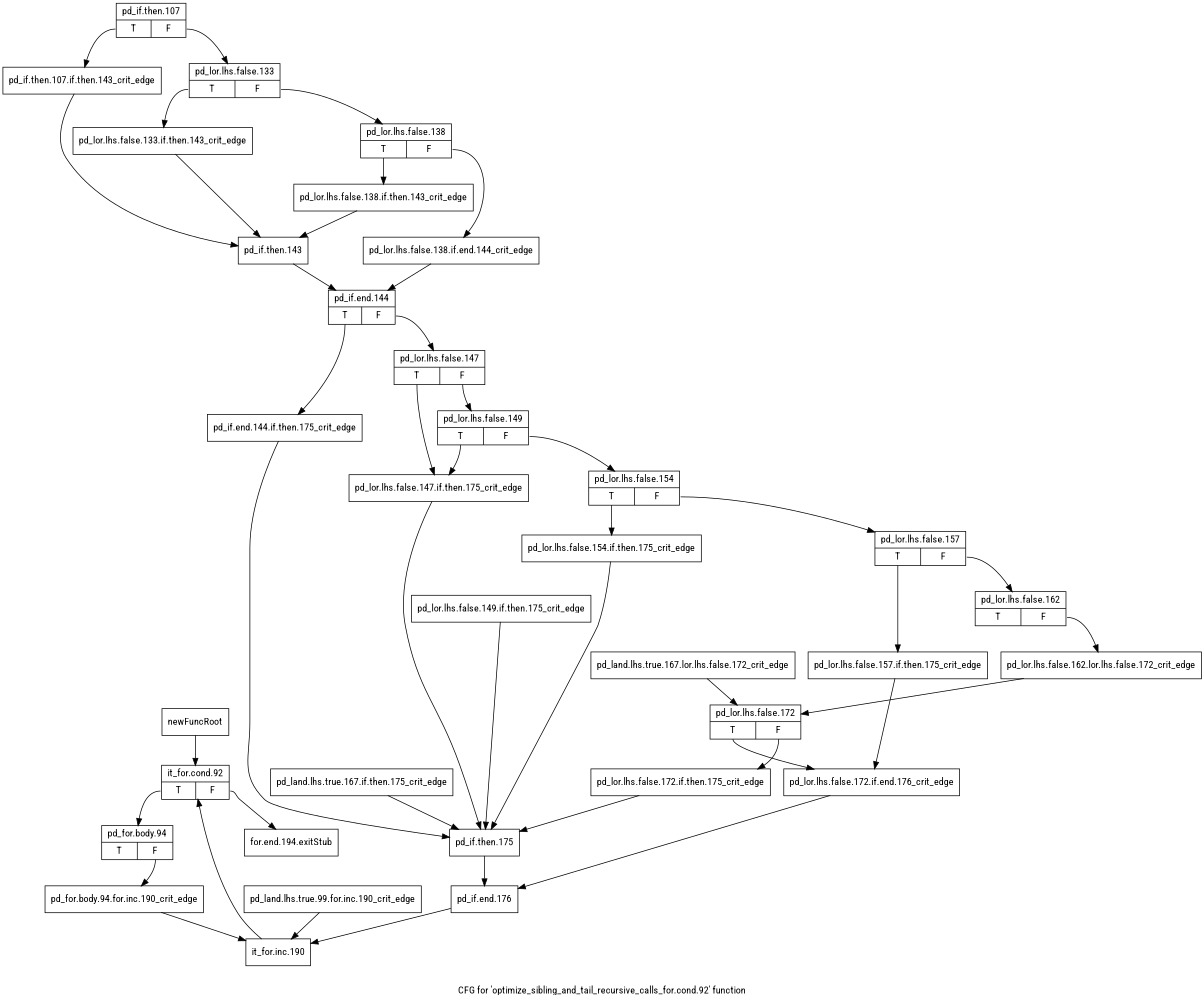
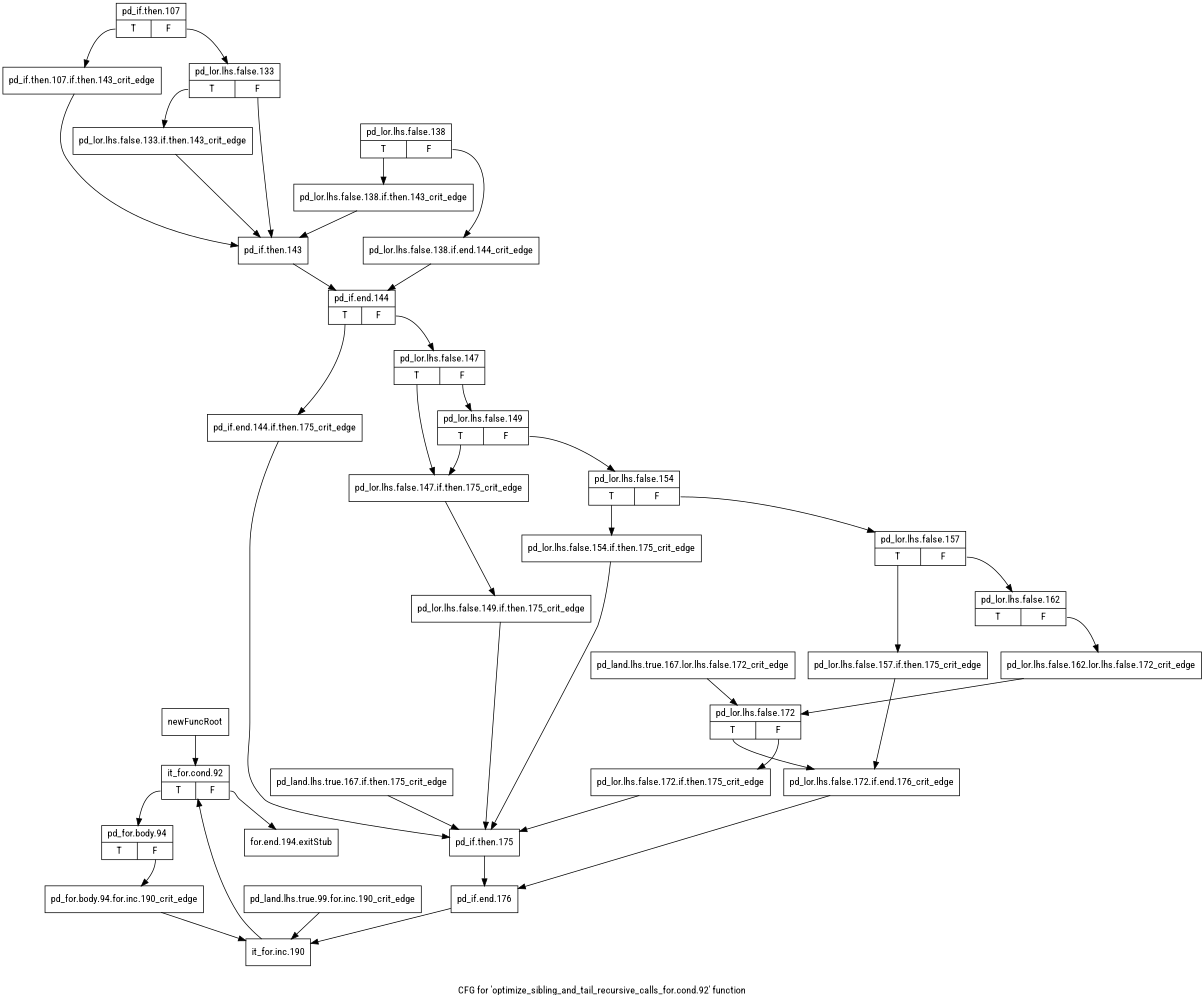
edge "pd_lor.lhs.false.133" -> "pd_lor.lhs.false.138": now "pd_lor.lhs.false.133" -> "pd_if.then.143"
edge "pd_lor.lhs.false.147.if.then.175_crit_edge" -> "pd_if.then.175": now "pd_lor.lhs.false.147.if.then.175_crit_edge" -> "pd_lor.lhs.false.149.if.then.175_crit_edge"
